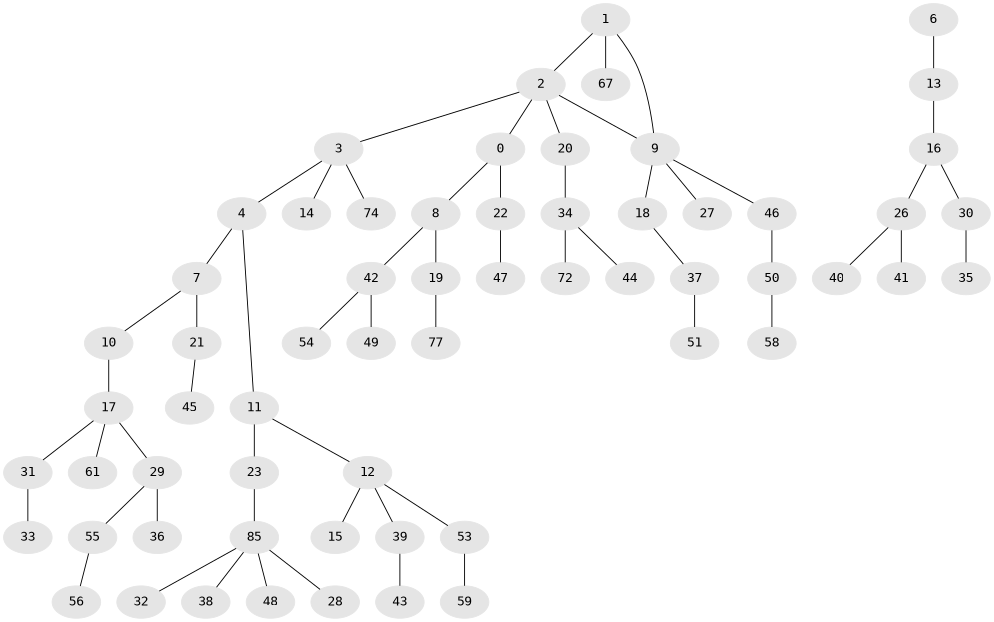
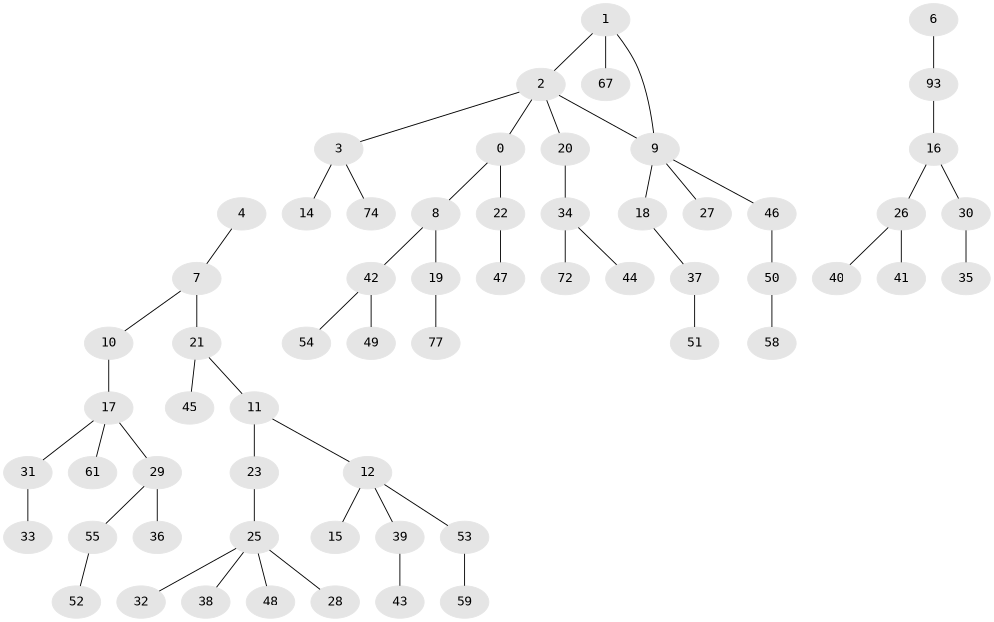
node "13": label "13" -> "93"
edge "3" -- "4": removed
edge "4" -- "11": now "21" -- "11"
node "85": label "85" -> "25"
node "56": label "56" -> "52"
